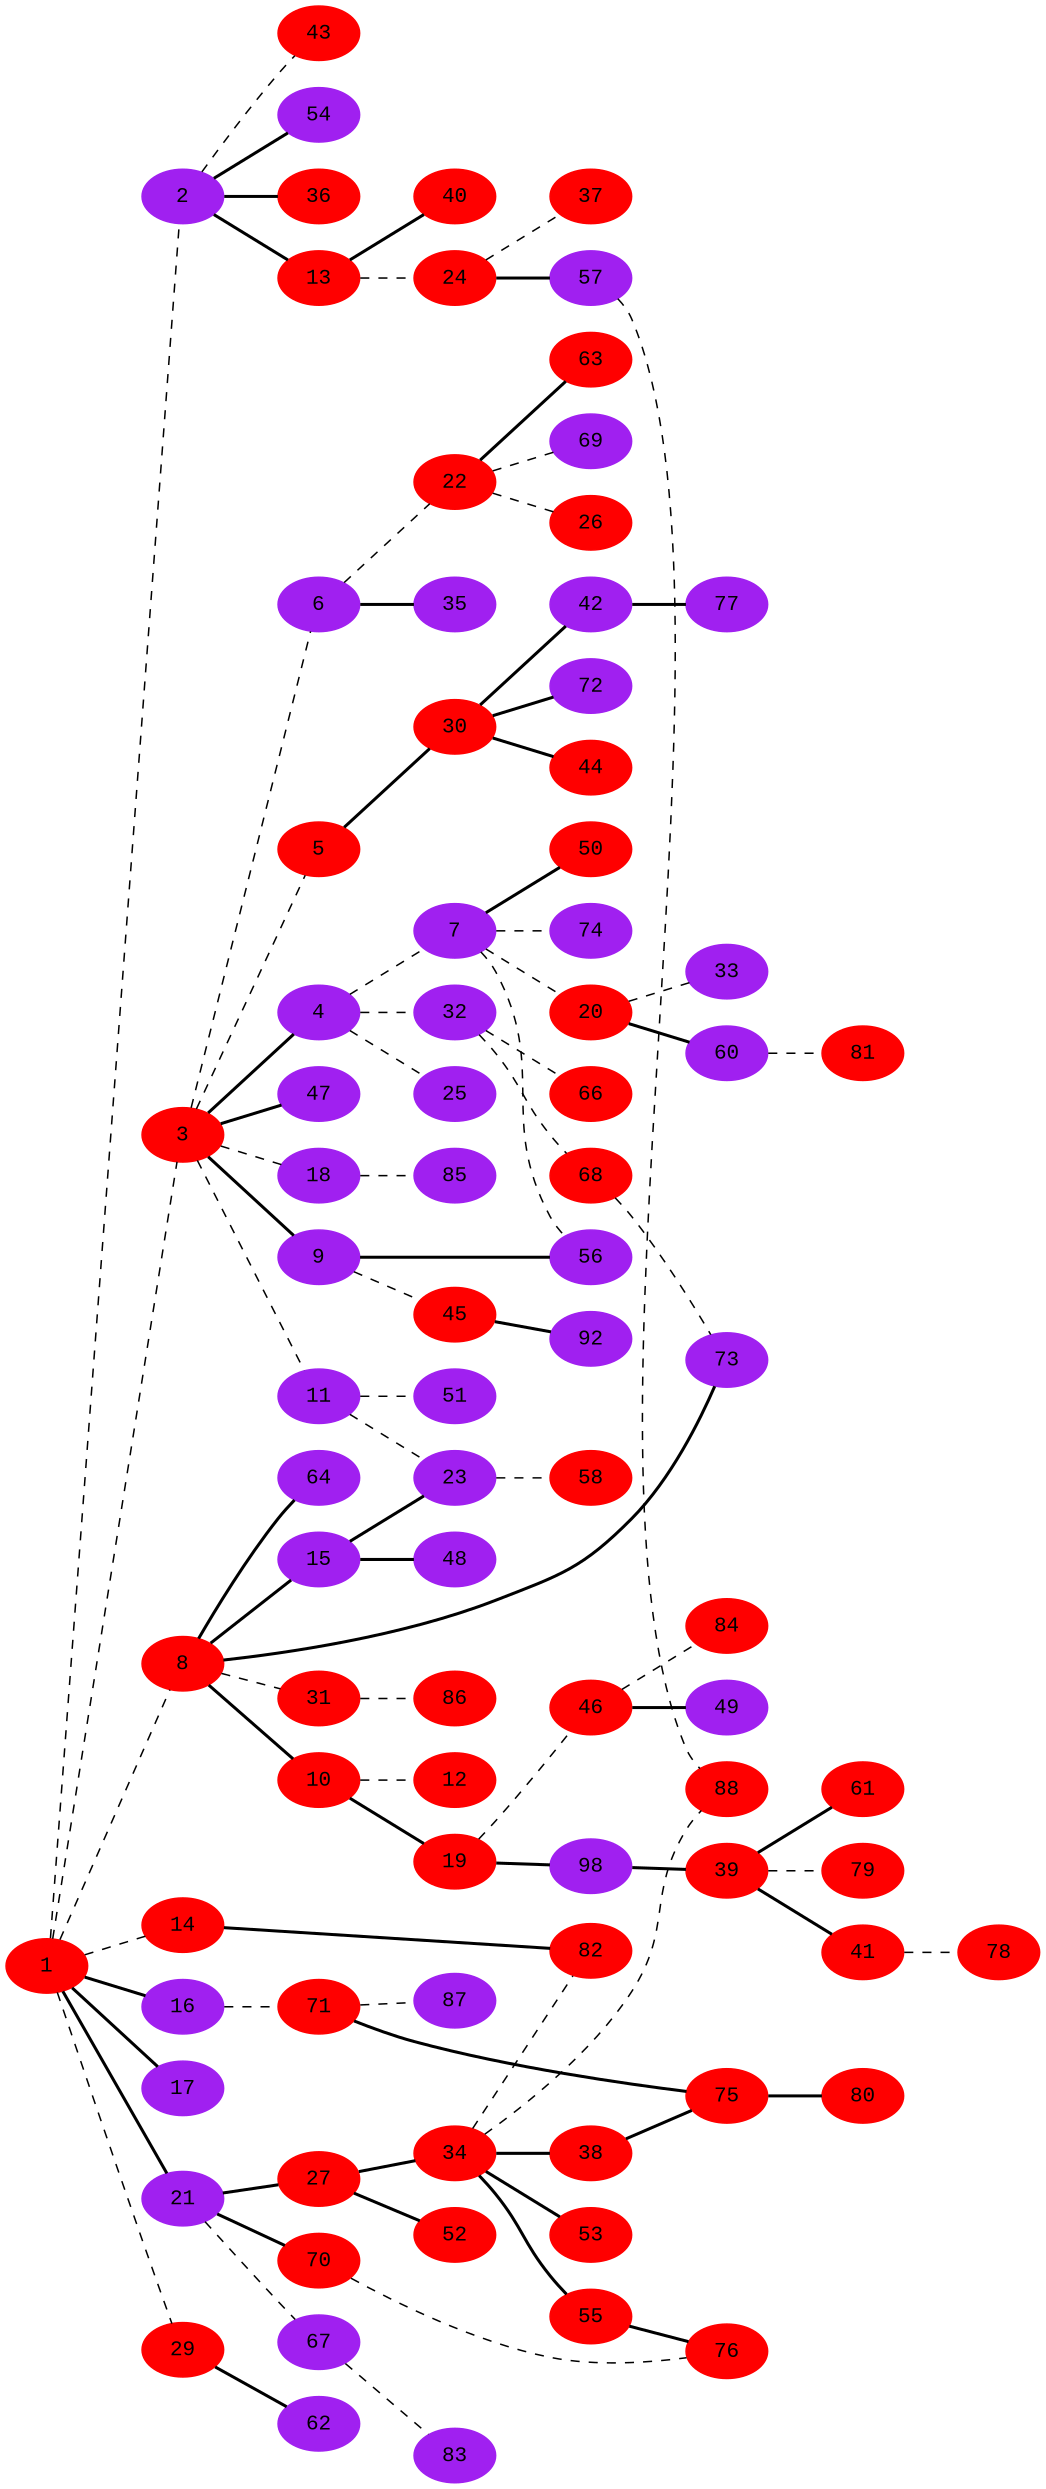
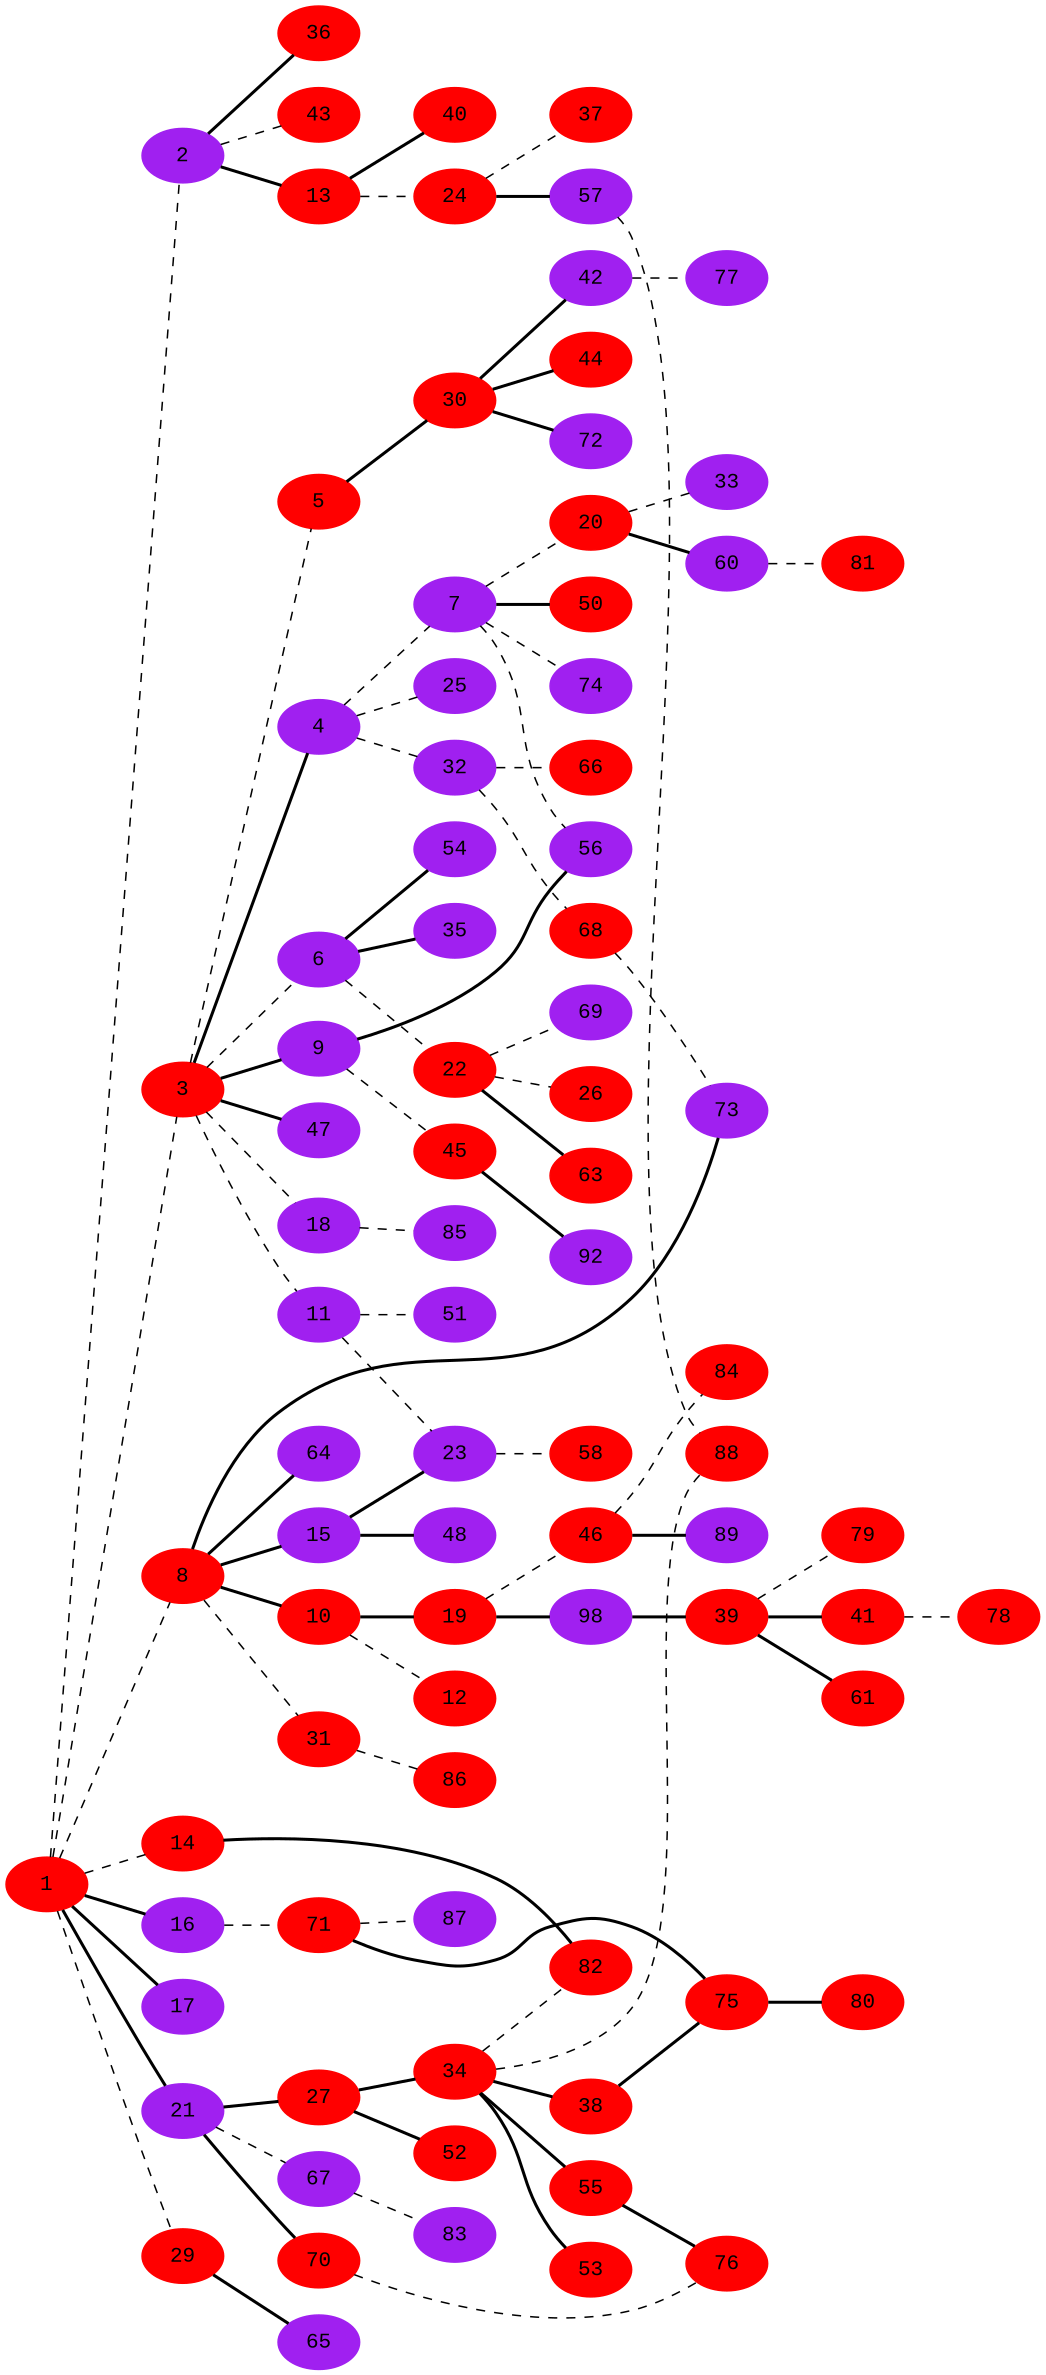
edge "54" -- "2": now "54" -- "6"
edge "42" -- "77": style bold -> dashed
node "49": label "49" -> "89"
node "62": label "62" -> "65"
